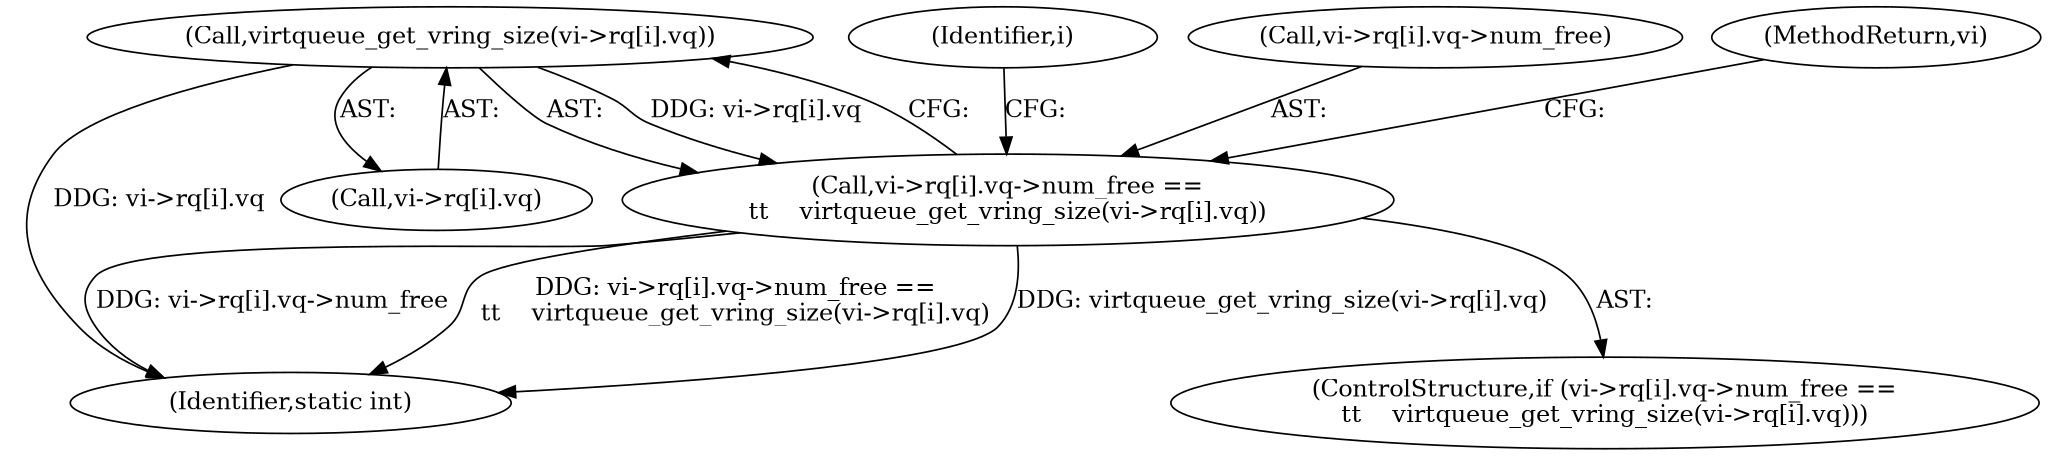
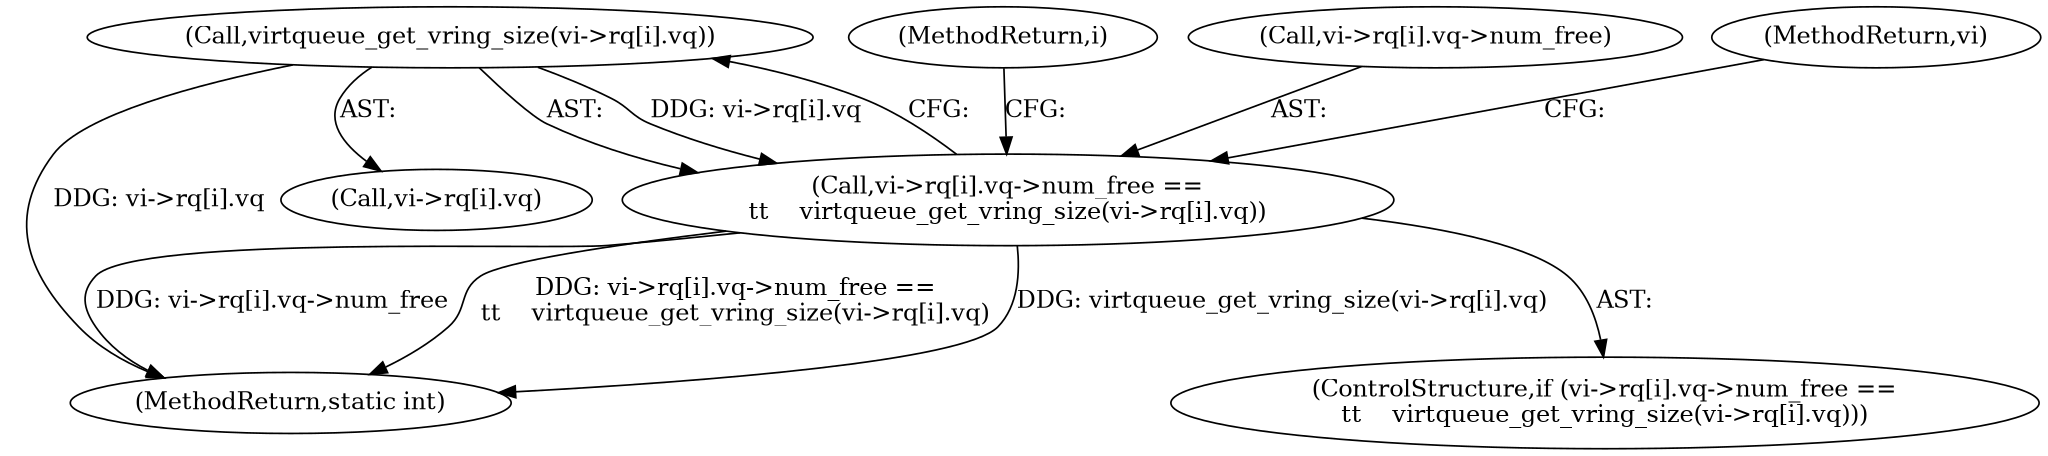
node "(Identifier,i)": label "(Identifier,i)" -> "(MethodReturn,i)"
edge "(Call,vi->rq[i].vq)" -> "(Call,virtqueue_get_vring_size(vi->rq[i].vq))": removed, label "AST:"
node "(Identifier,static int)": label "(Identifier,static int)" -> "(MethodReturn,static int)"
